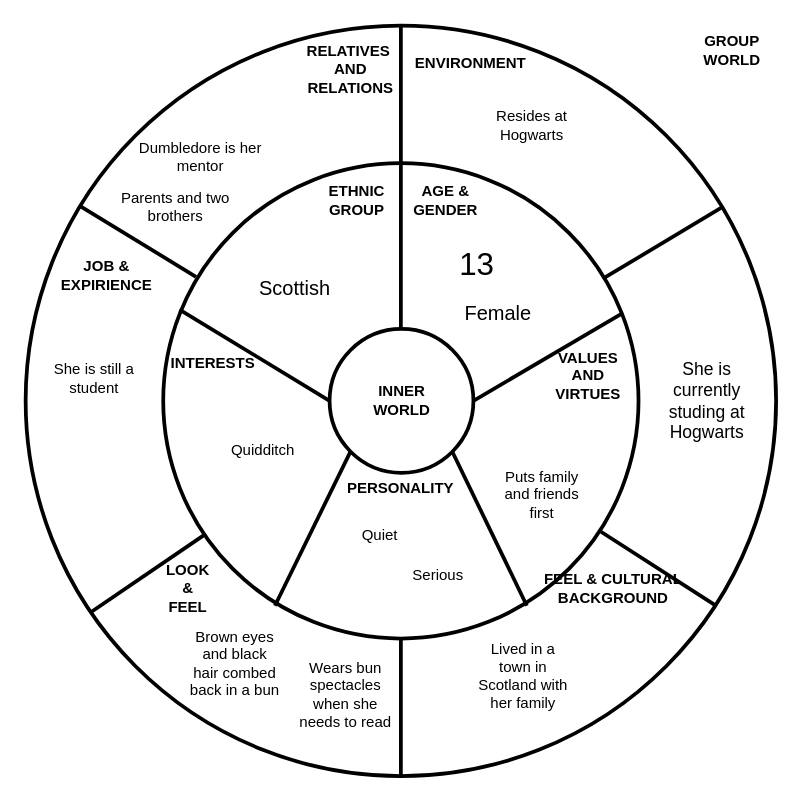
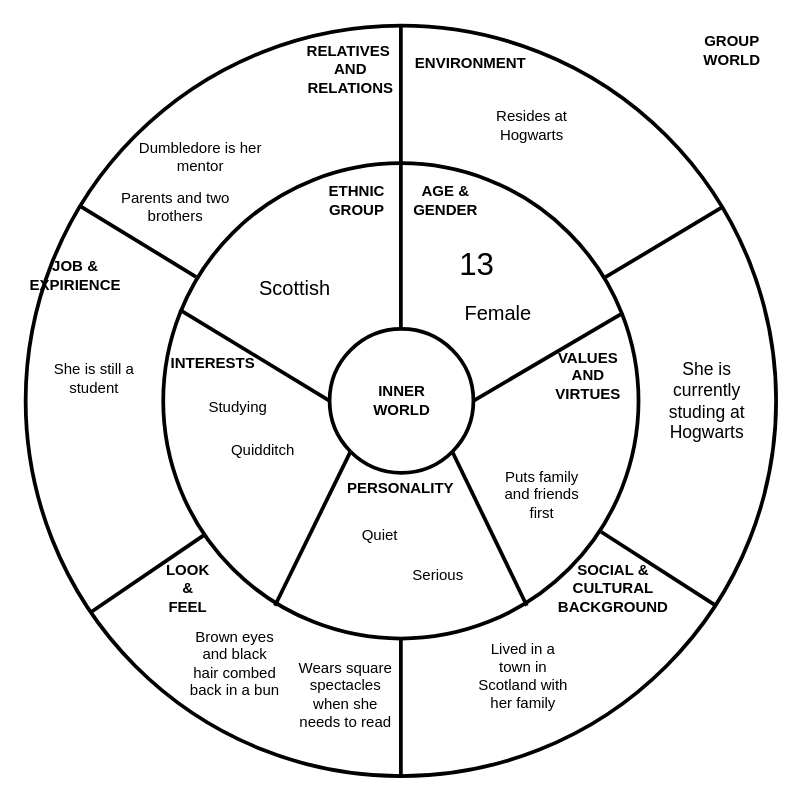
node "JOB & EXPIRIENCE": moved (107, 276) -> (76, 276)
node "Studying": added
node "FEEL & CULTURAL BACKGROUND": label "FEEL & CULTURAL BACKGROUND" -> "SOCIAL & CULTURAL BACKGROUND"
node "Wears bun spectacles when she needs to read": label "Wears bun spectacles when she needs to read" -> "Wears square spectacles when she needs to read"
